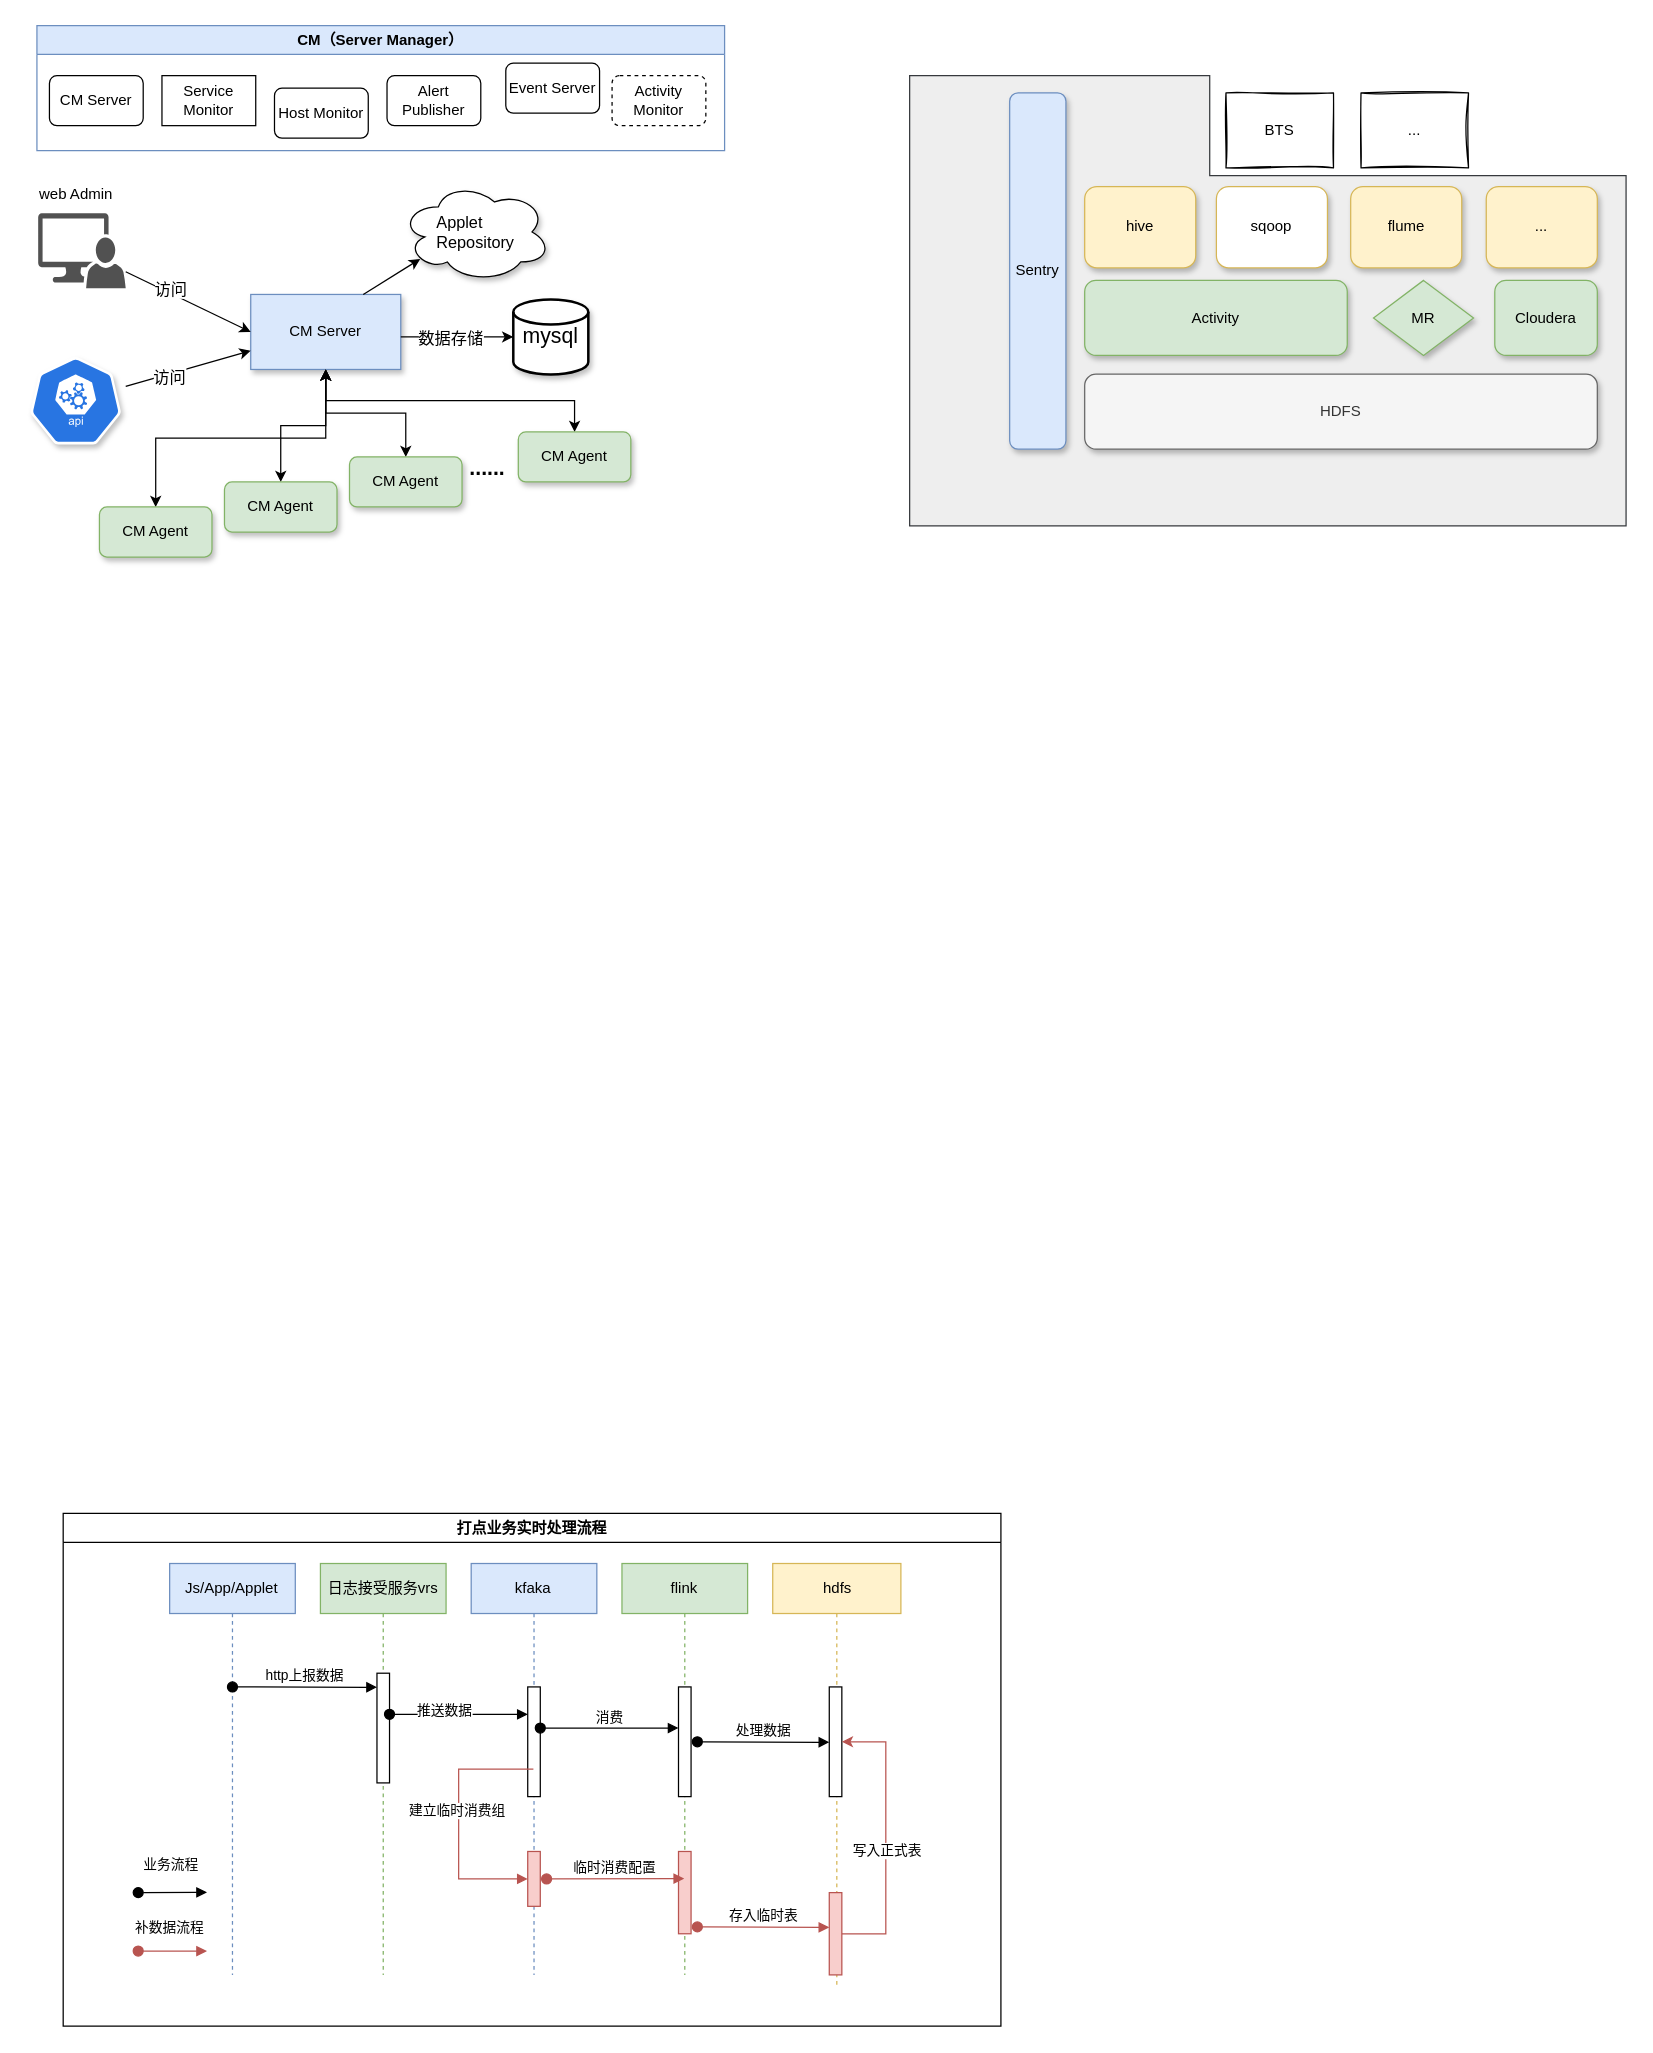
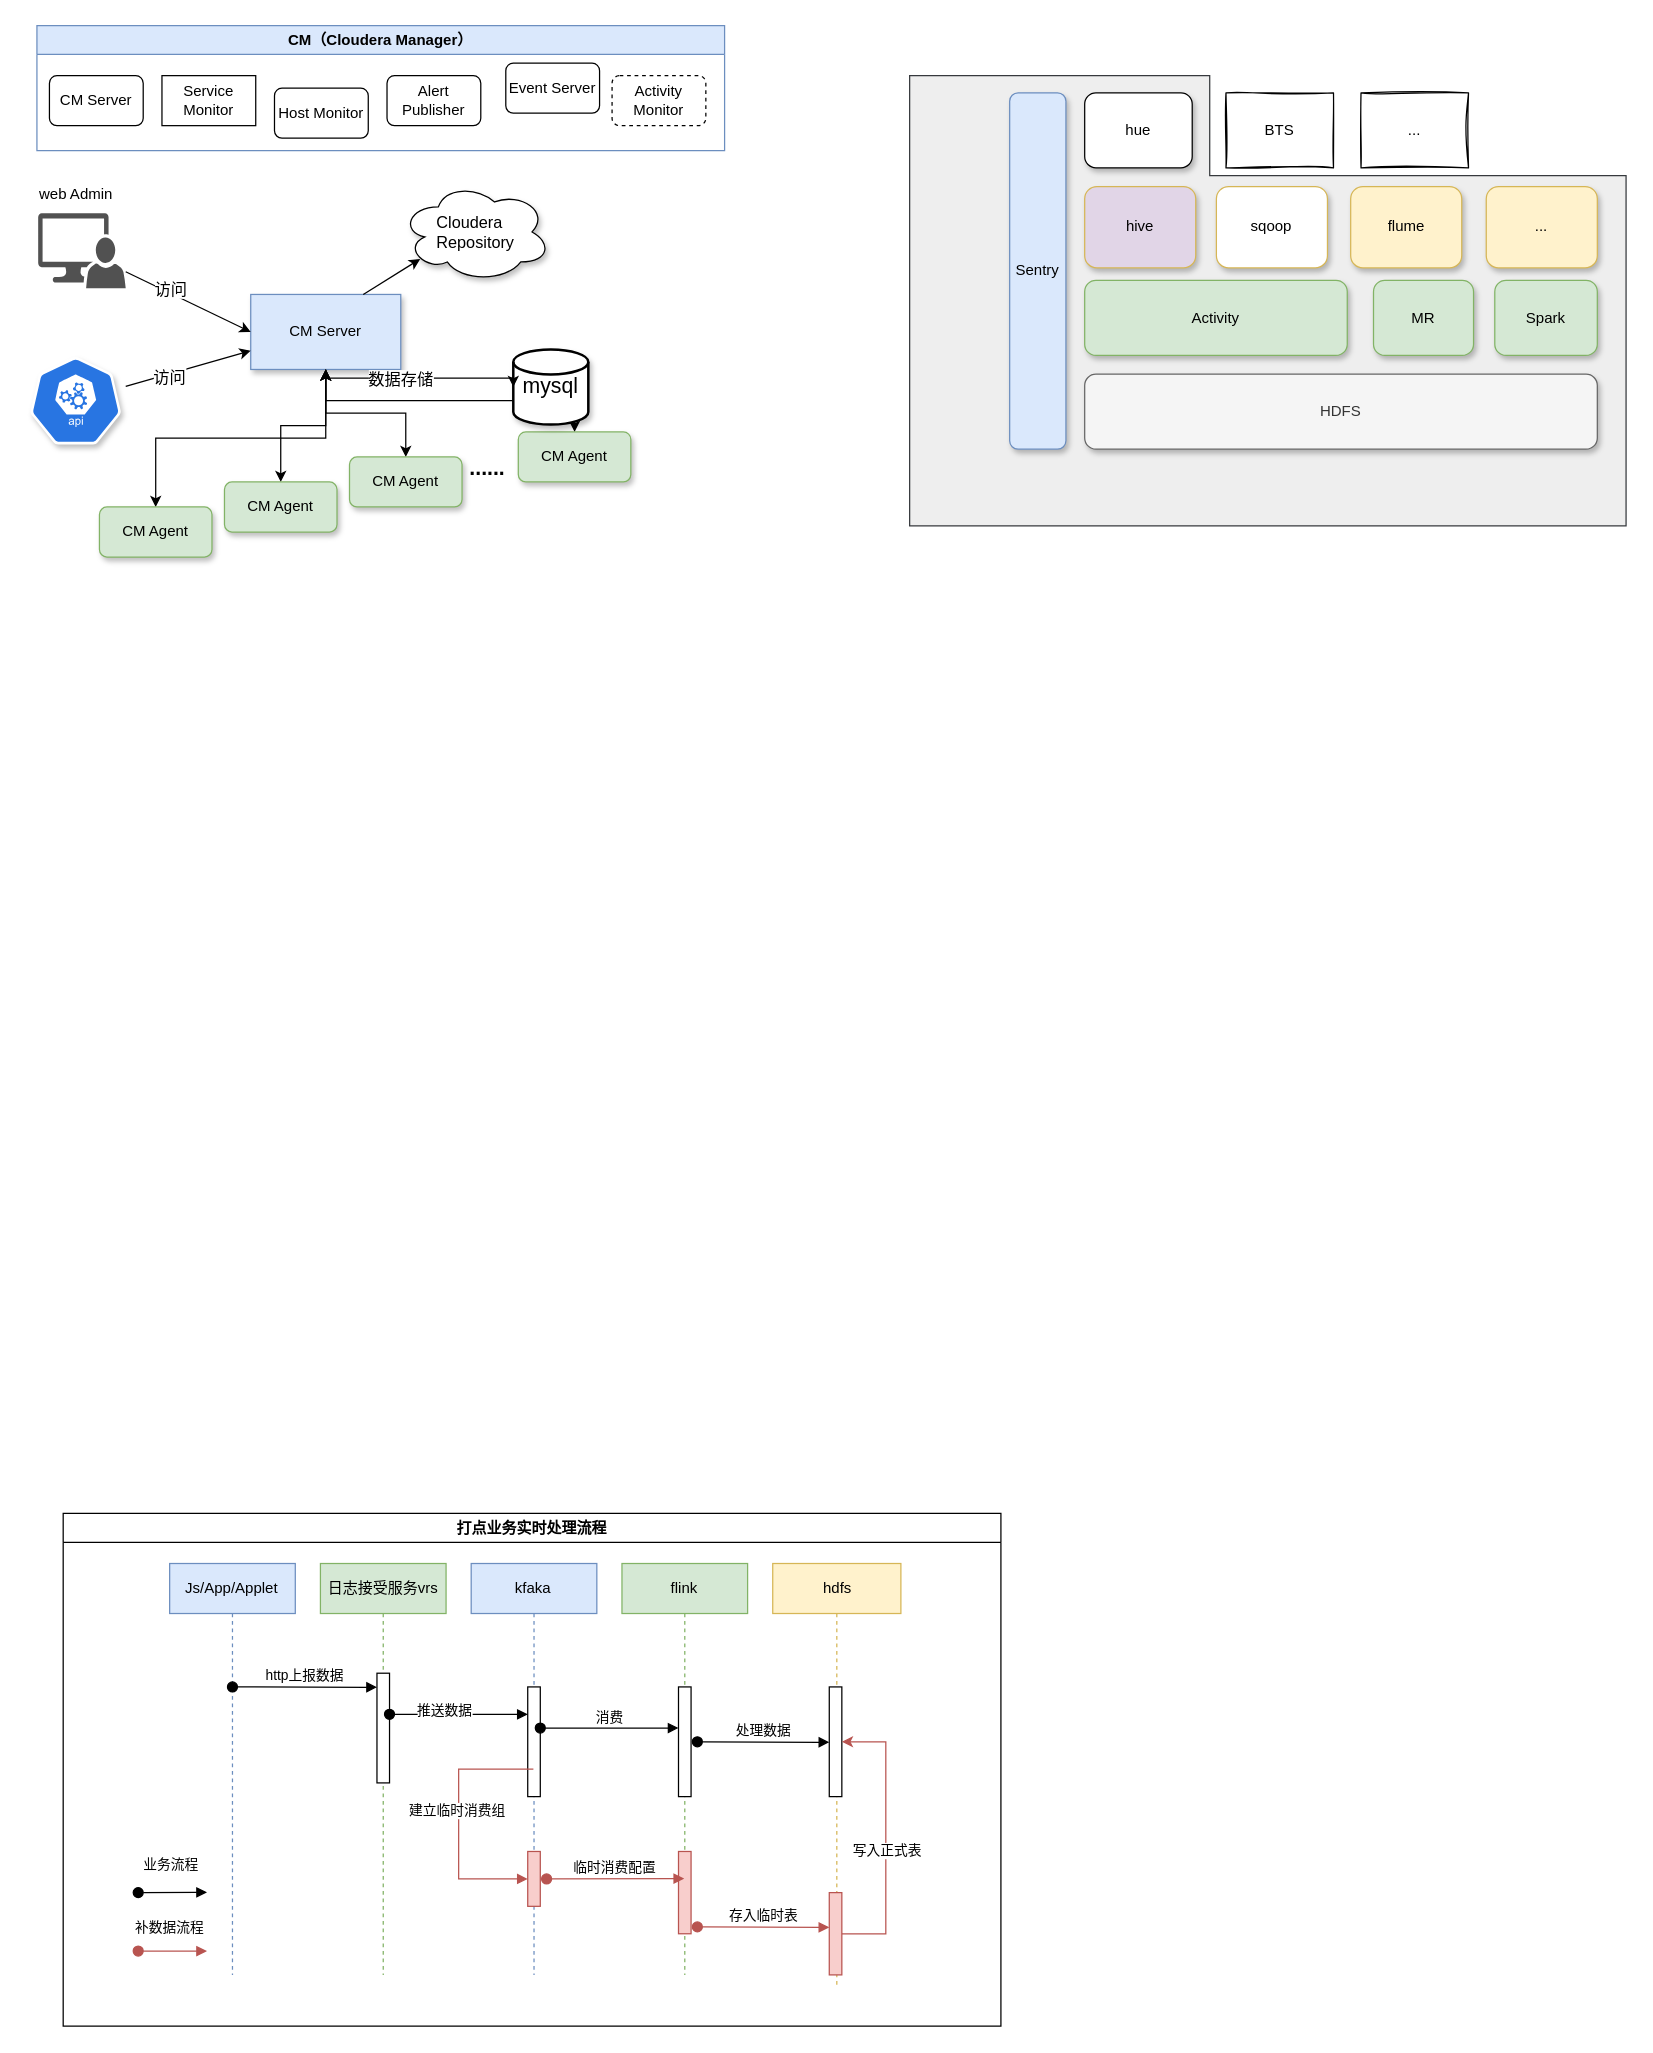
node "CM（Server Manager）": label "CM（Server Manager）" -> "CM（Cloudera Manager）"
node "hue": added
node "hive": fillcolor #fff2cc -> #e1d5e7
node "Applet Repository": label "Applet Repository" -> "Cloudera Repository"
node "MR": shape diamond -> rounded rectangle
node "Cloudera": label "Cloudera" -> "Spark"
node "mysql": moved (551, 337) -> (551, 387)
